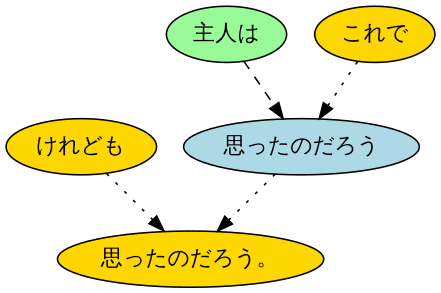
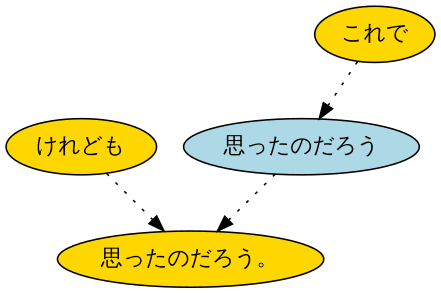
node "主人は": removed
